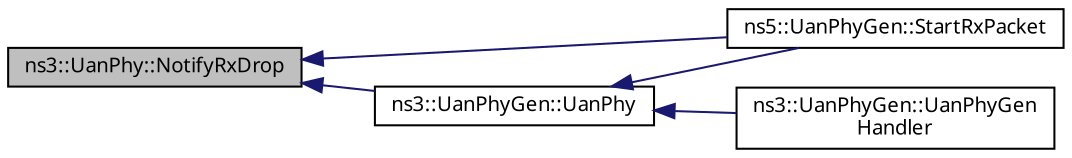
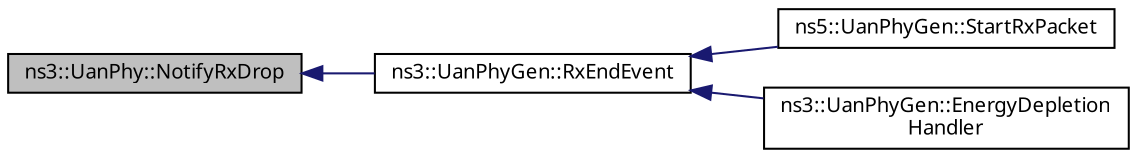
edge "ns5::UanPhyGen::StartRxPacket" -> "ns3::UanPhy::NotifyRxDrop": removed
node "ns3::UanPhyGen::UanPhy": label "ns3::UanPhyGen::UanPhy" -> "ns3::UanPhyGen::RxEndEvent"
node "ns3::UanPhyGen::UanPhyGen Handler": label "ns3::UanPhyGen::UanPhyGen Handler" -> "ns3::UanPhyGen::EnergyDepletion Handler"
